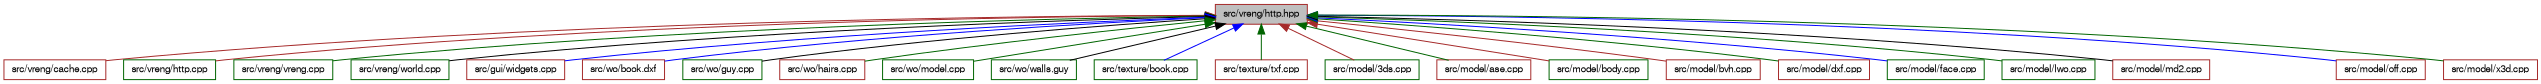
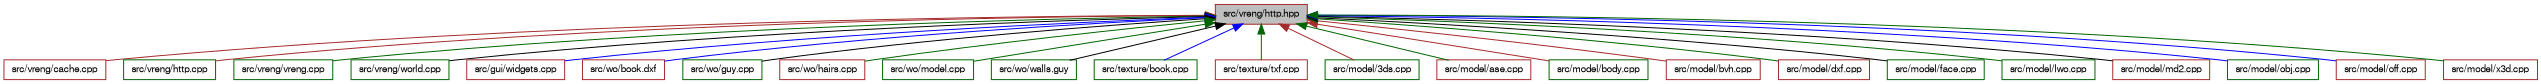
edge "src/model/face.cpp" -> "src/vreng/http.hpp": color blue -> black
node "src/model/obj.cpp": added
